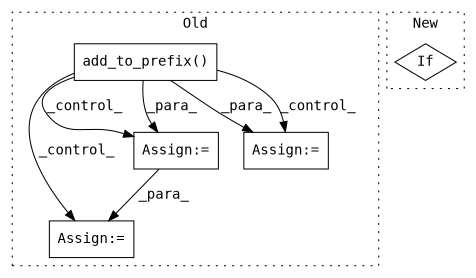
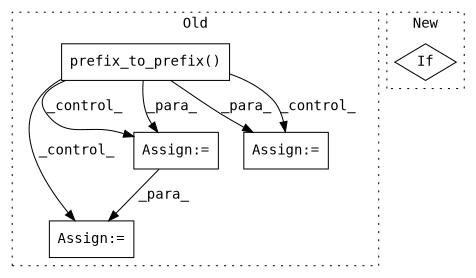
node "add_to_prefix()": label "add_to_prefix()" -> "prefix_to_prefix()"
